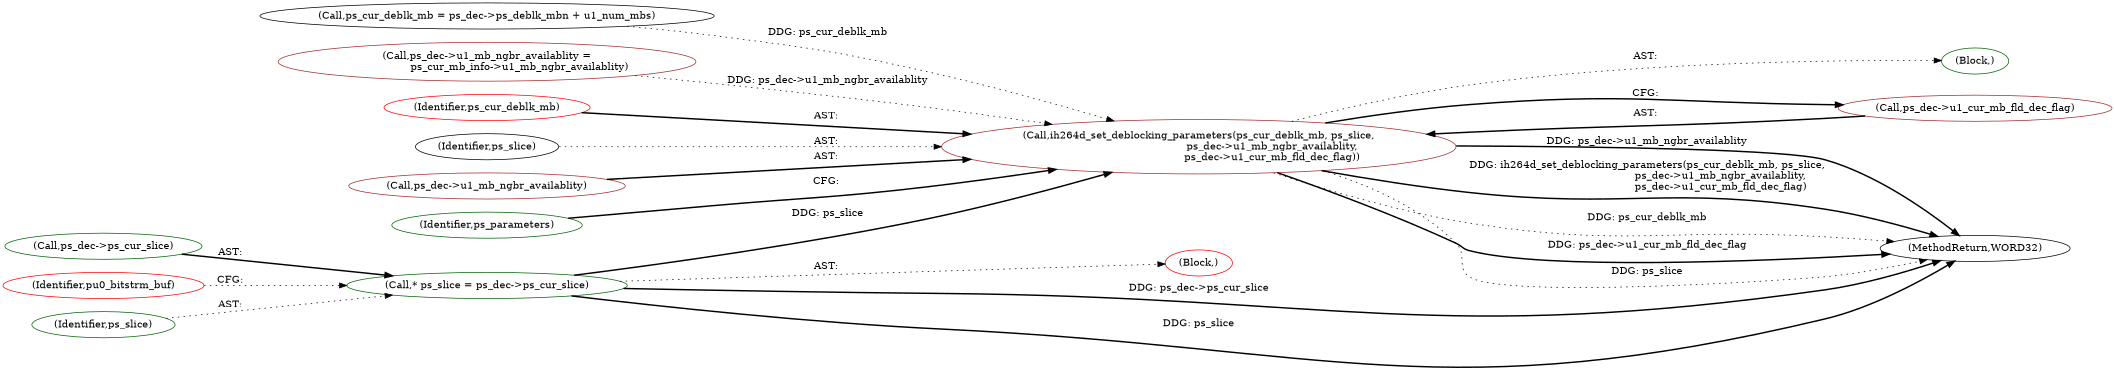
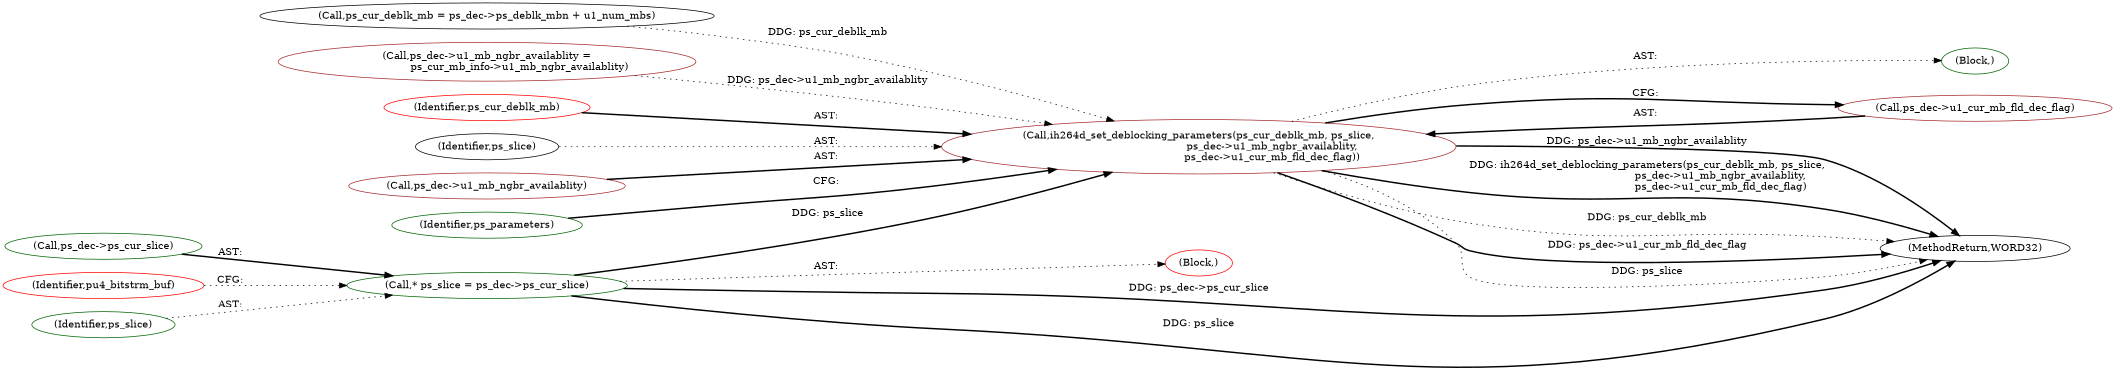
node "(Identifier,pu0_bitstrm_buf)": label "(Identifier,pu0_bitstrm_buf)" -> "(Identifier,pu4_bitstrm_buf)"
